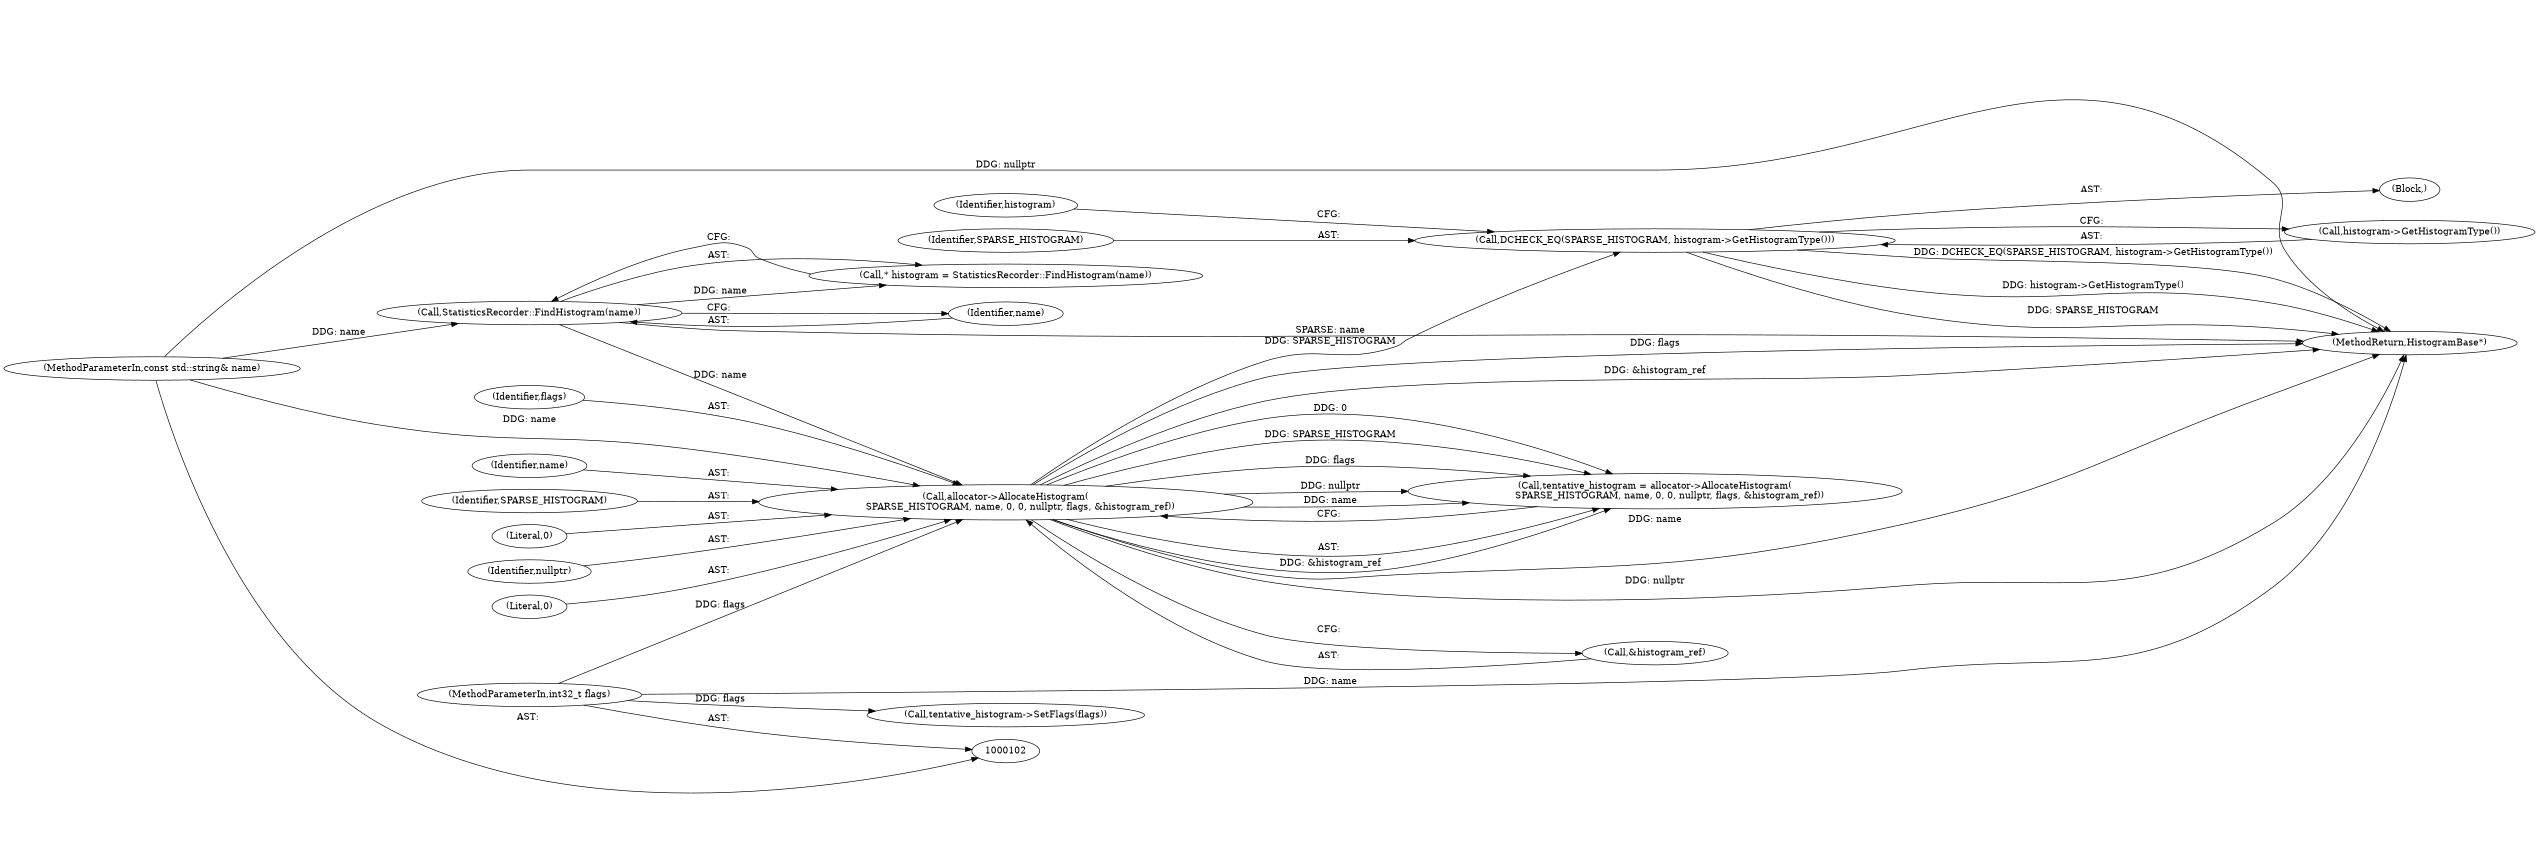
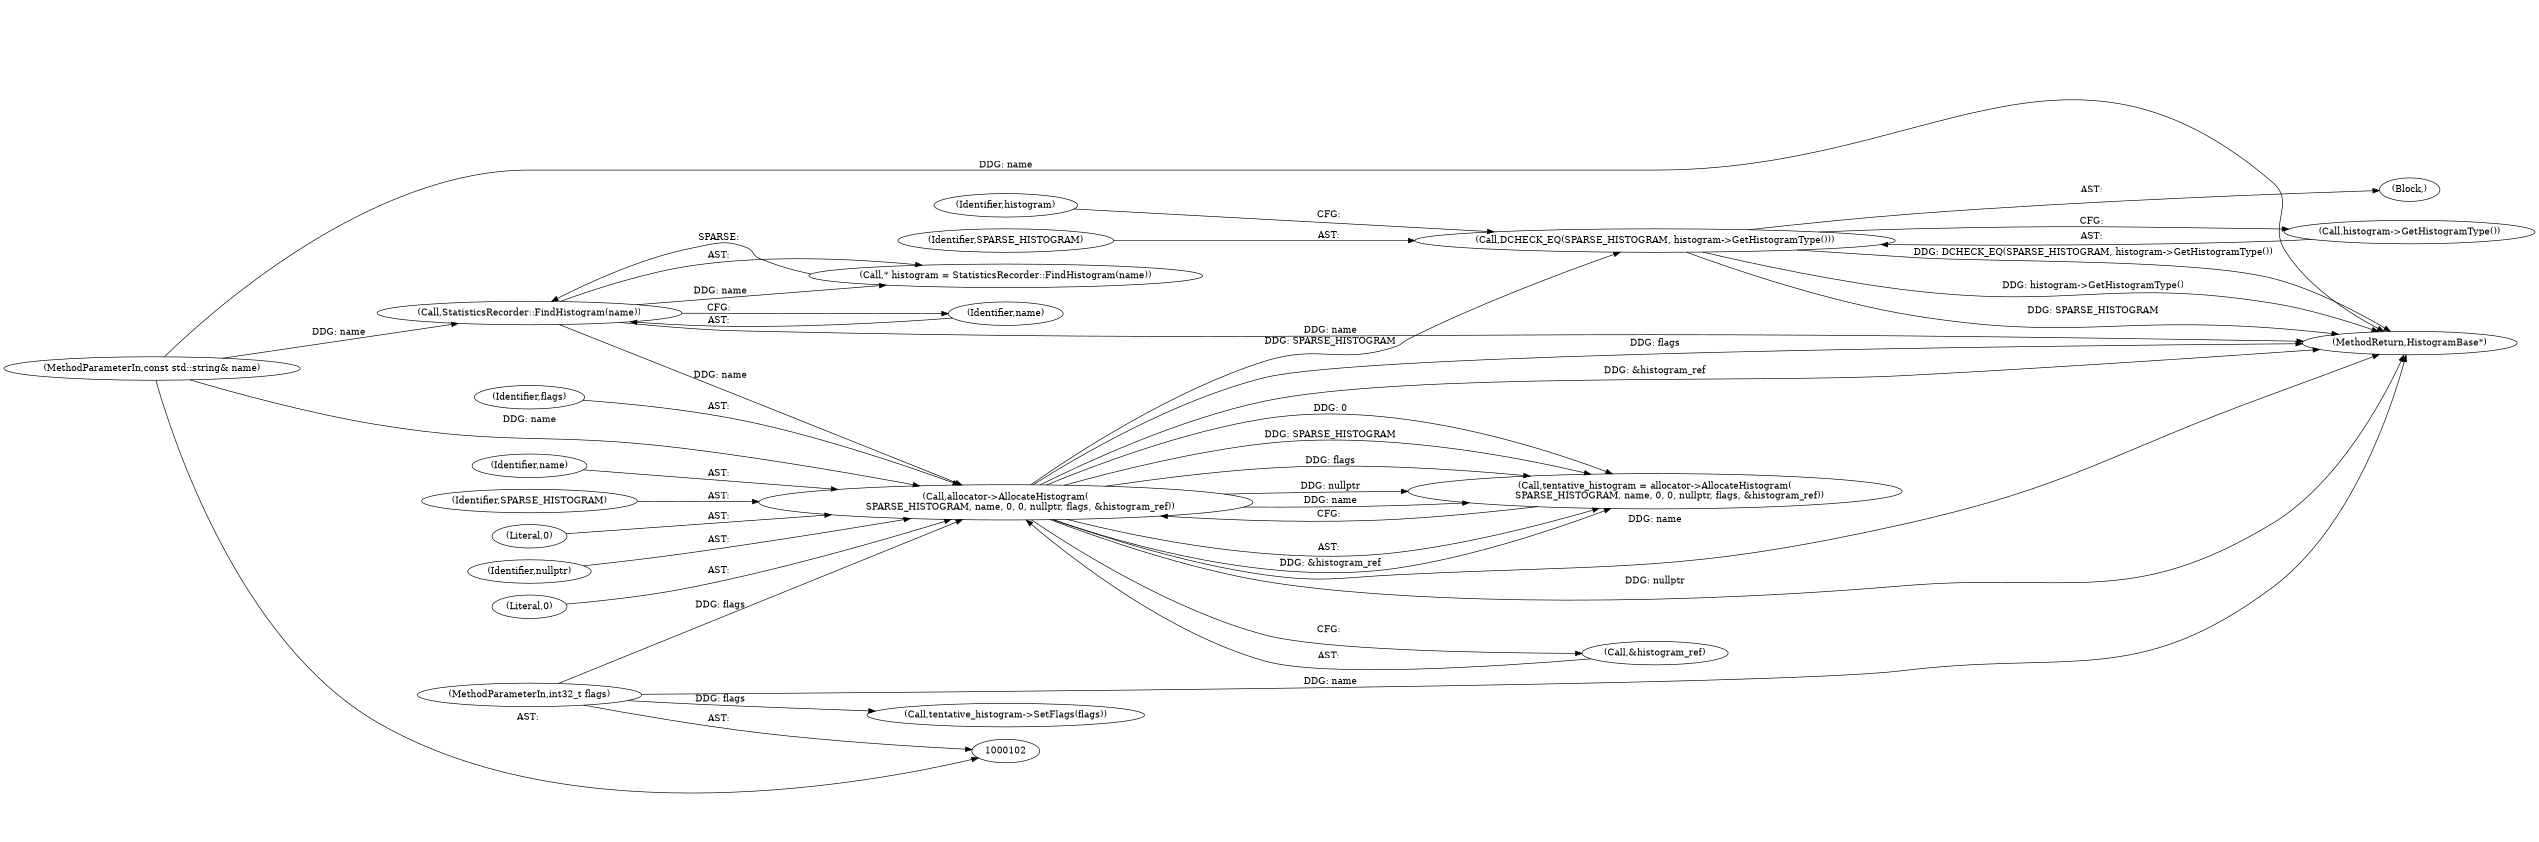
edge "(MethodParameterIn,const std::string& name)" -> "(MethodReturn,HistogramBase*)": label "DDG: nullptr" -> "DDG: name"
edge "(Call,* histogram = StatisticsRecorder::FindHistogram(name))" -> "(Call,StatisticsRecorder::FindHistogram(name))": label "CFG: " -> "SPARSE: "
edge "(Call,StatisticsRecorder::FindHistogram(name))" -> "(MethodReturn,HistogramBase*)": label "SPARSE: name" -> "DDG: name"
